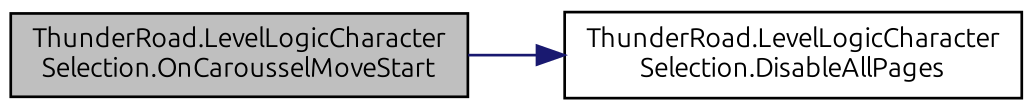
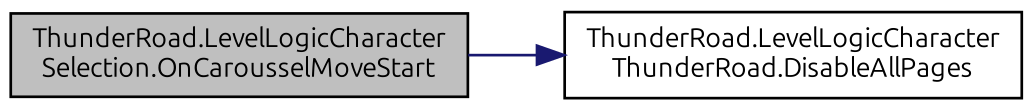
node "ThunderRoad.LevelLogicCharacter Selection.DisableAllPages": label "ThunderRoad.LevelLogicCharacter Selection.DisableAllPages" -> "ThunderRoad.LevelLogicCharacter ThunderRoad.DisableAllPages"
